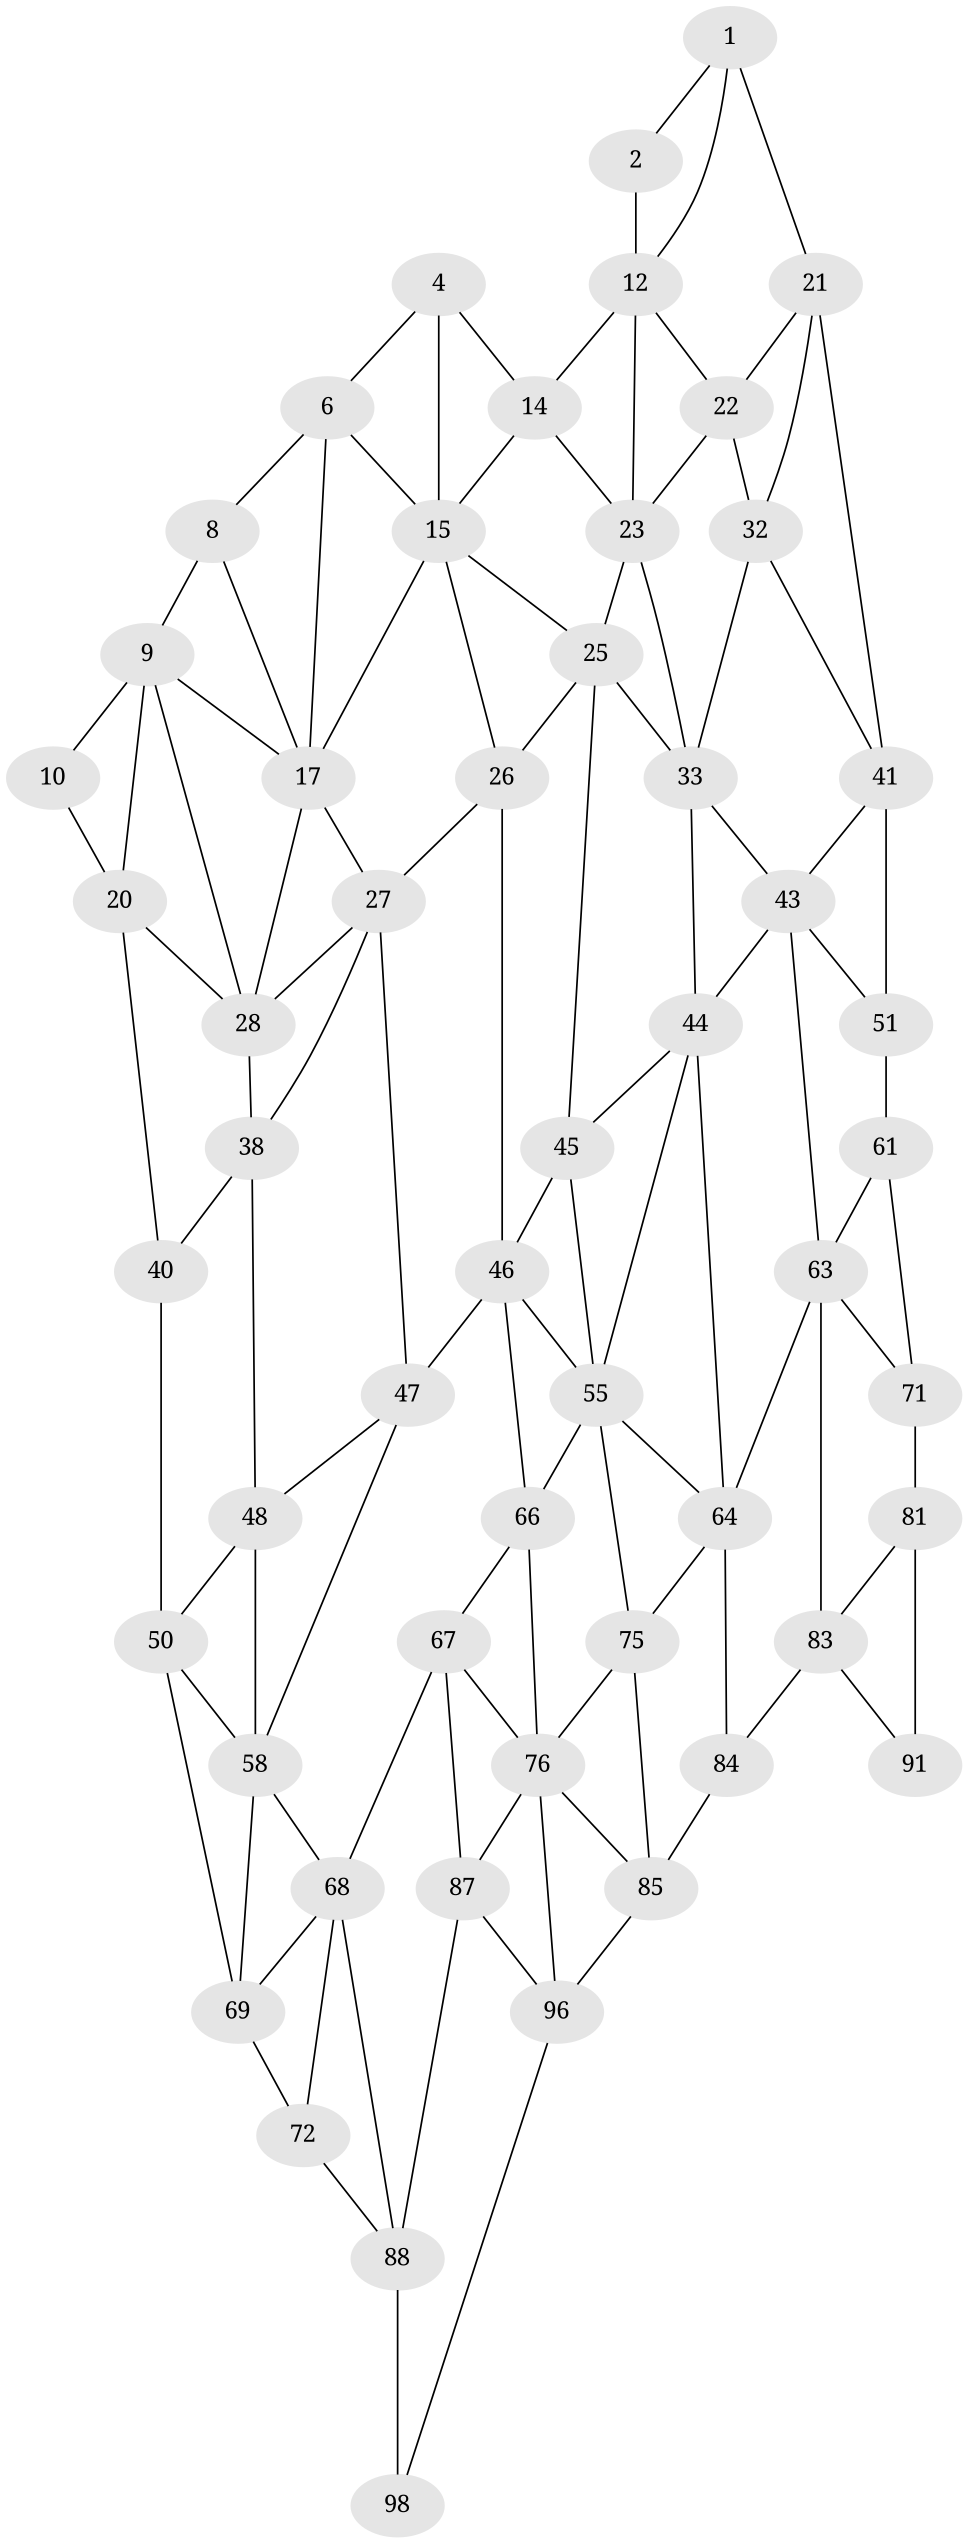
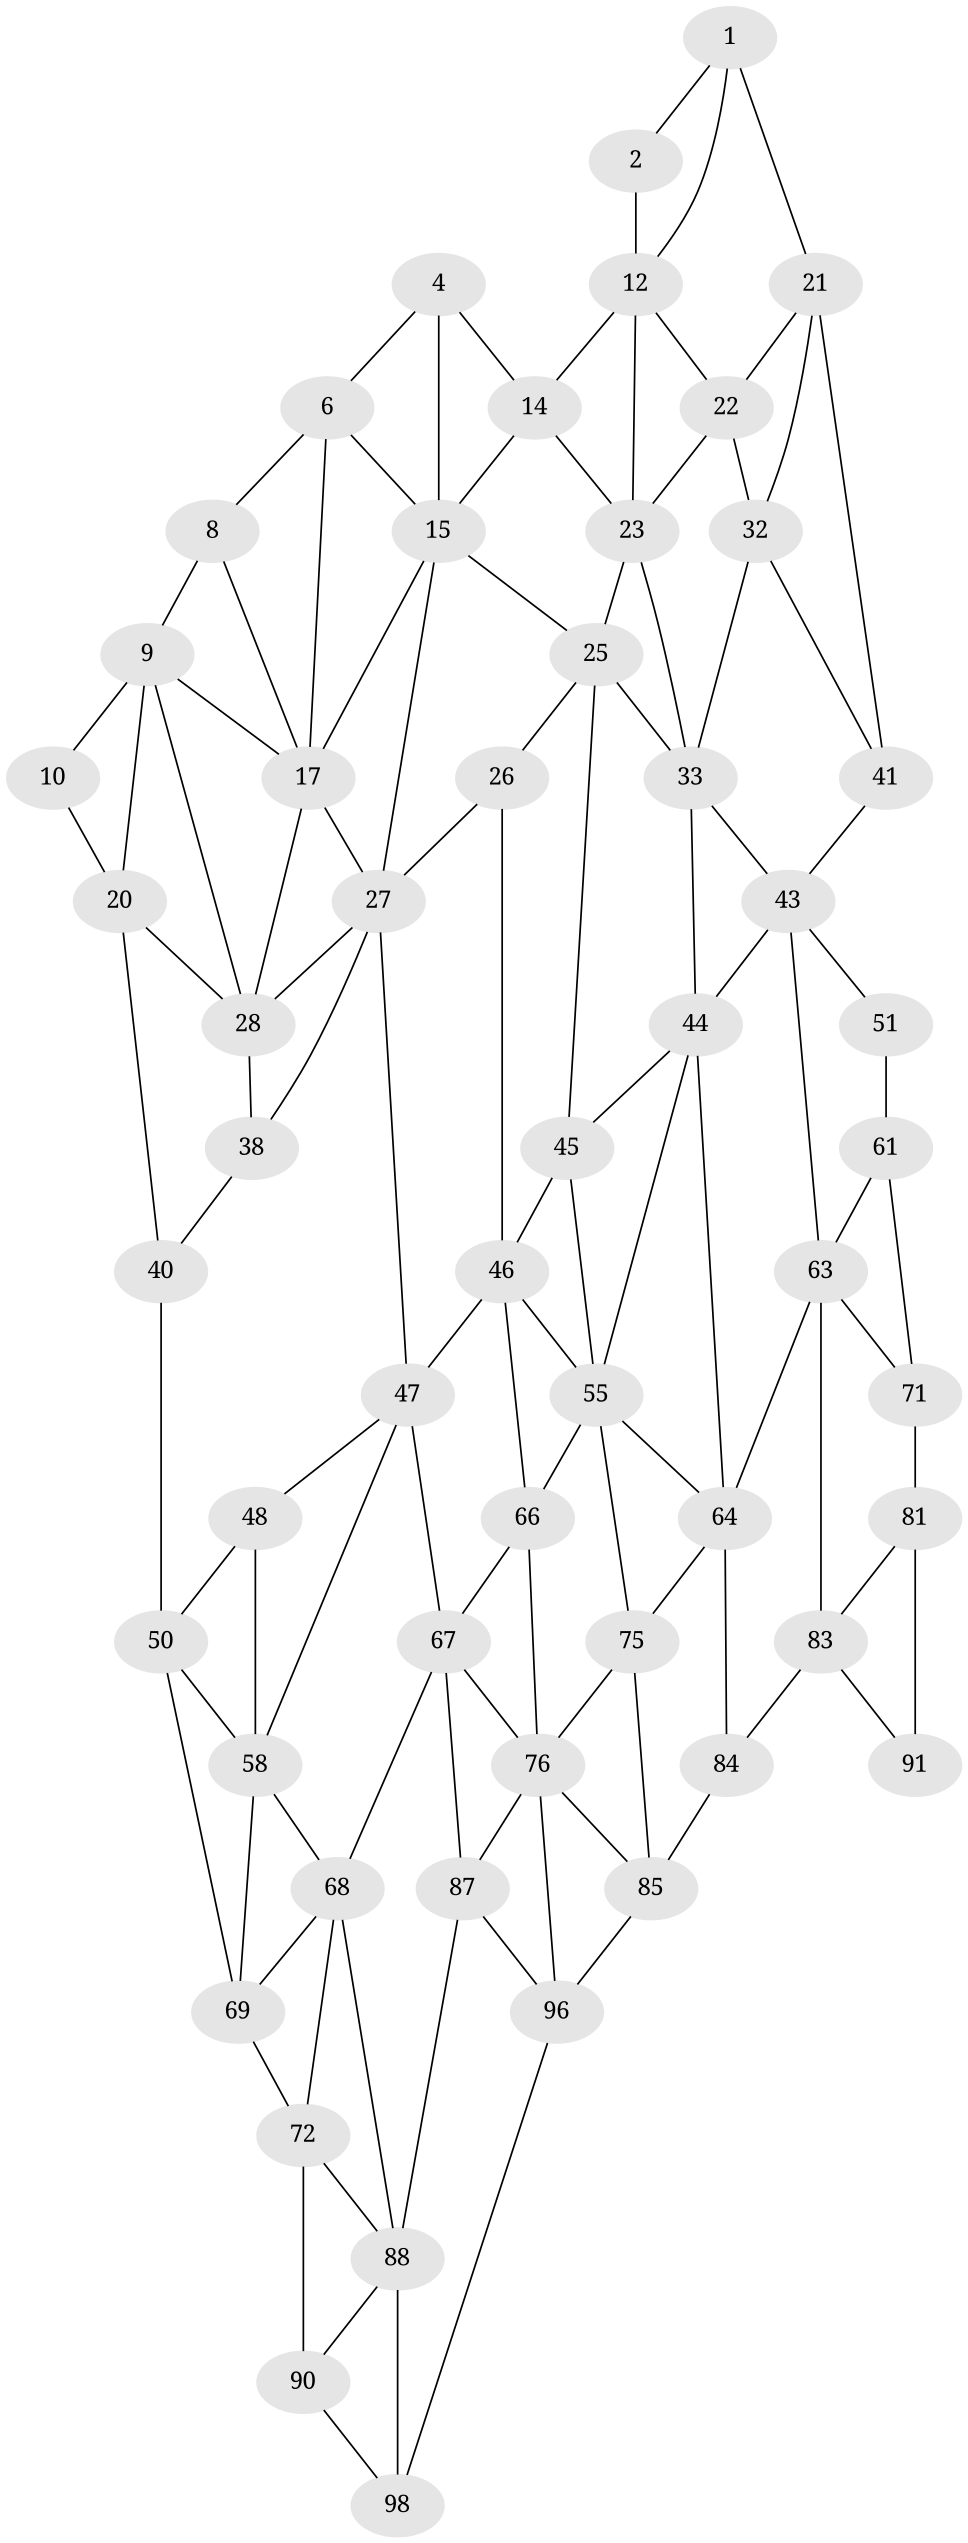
edge "15" -- "26": now "15" -- "27"
edge "41" -- "51": removed
edge "38" -- "48": removed
edge "47" -- "67": added
node "90": added
